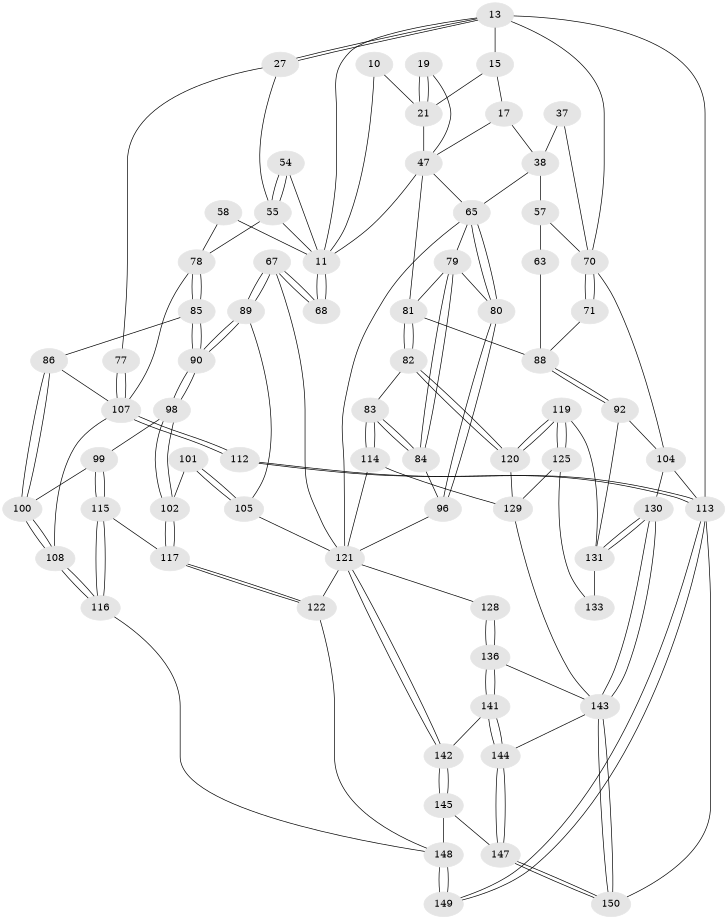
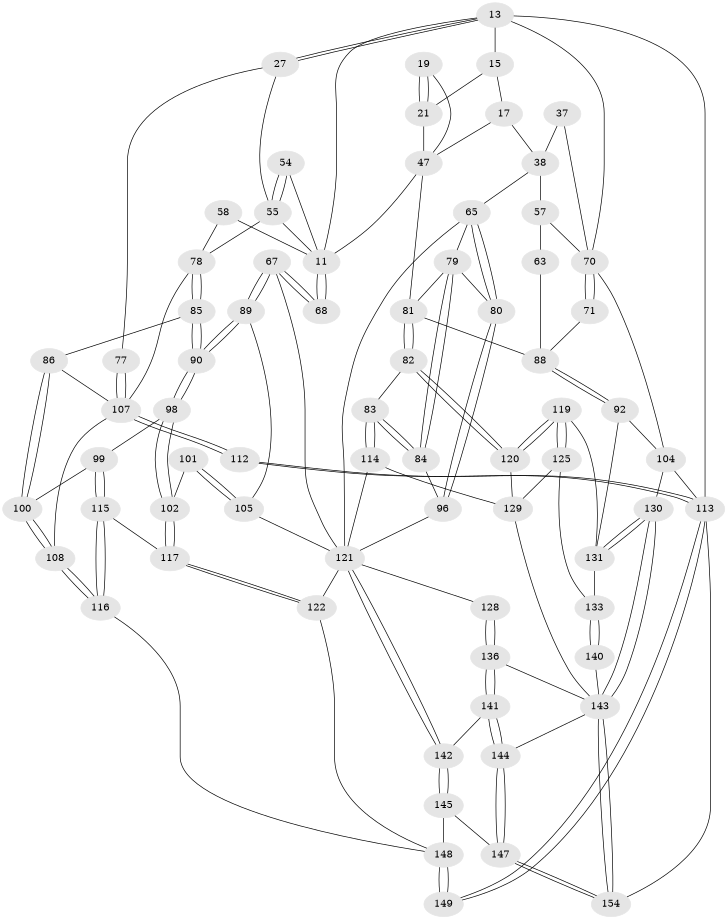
node "10": removed
edge "47" -- "65": removed
node "140": added
node "150": label "150" -> "154"
